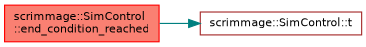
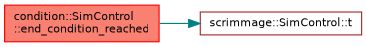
node "scrimmage::SimControl ::end_condition_reached": label "scrimmage::SimControl ::end_condition_reached" -> "condition::SimControl ::end_condition_reached"
